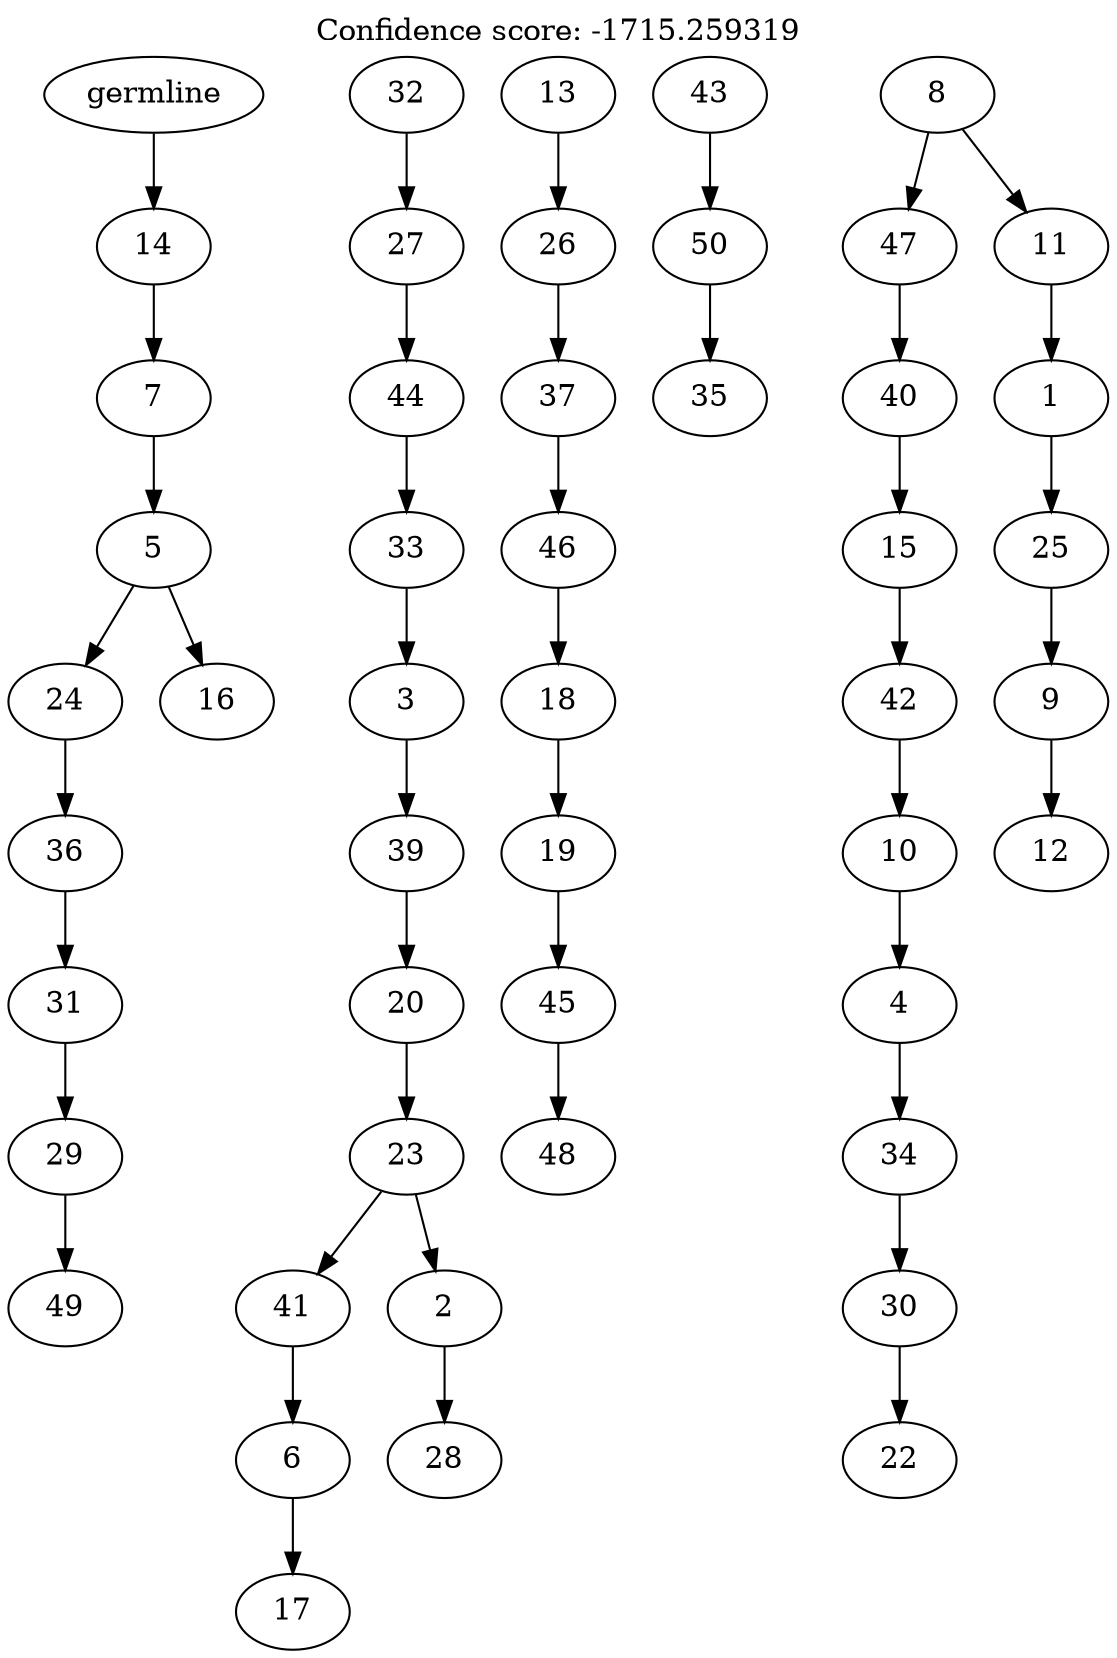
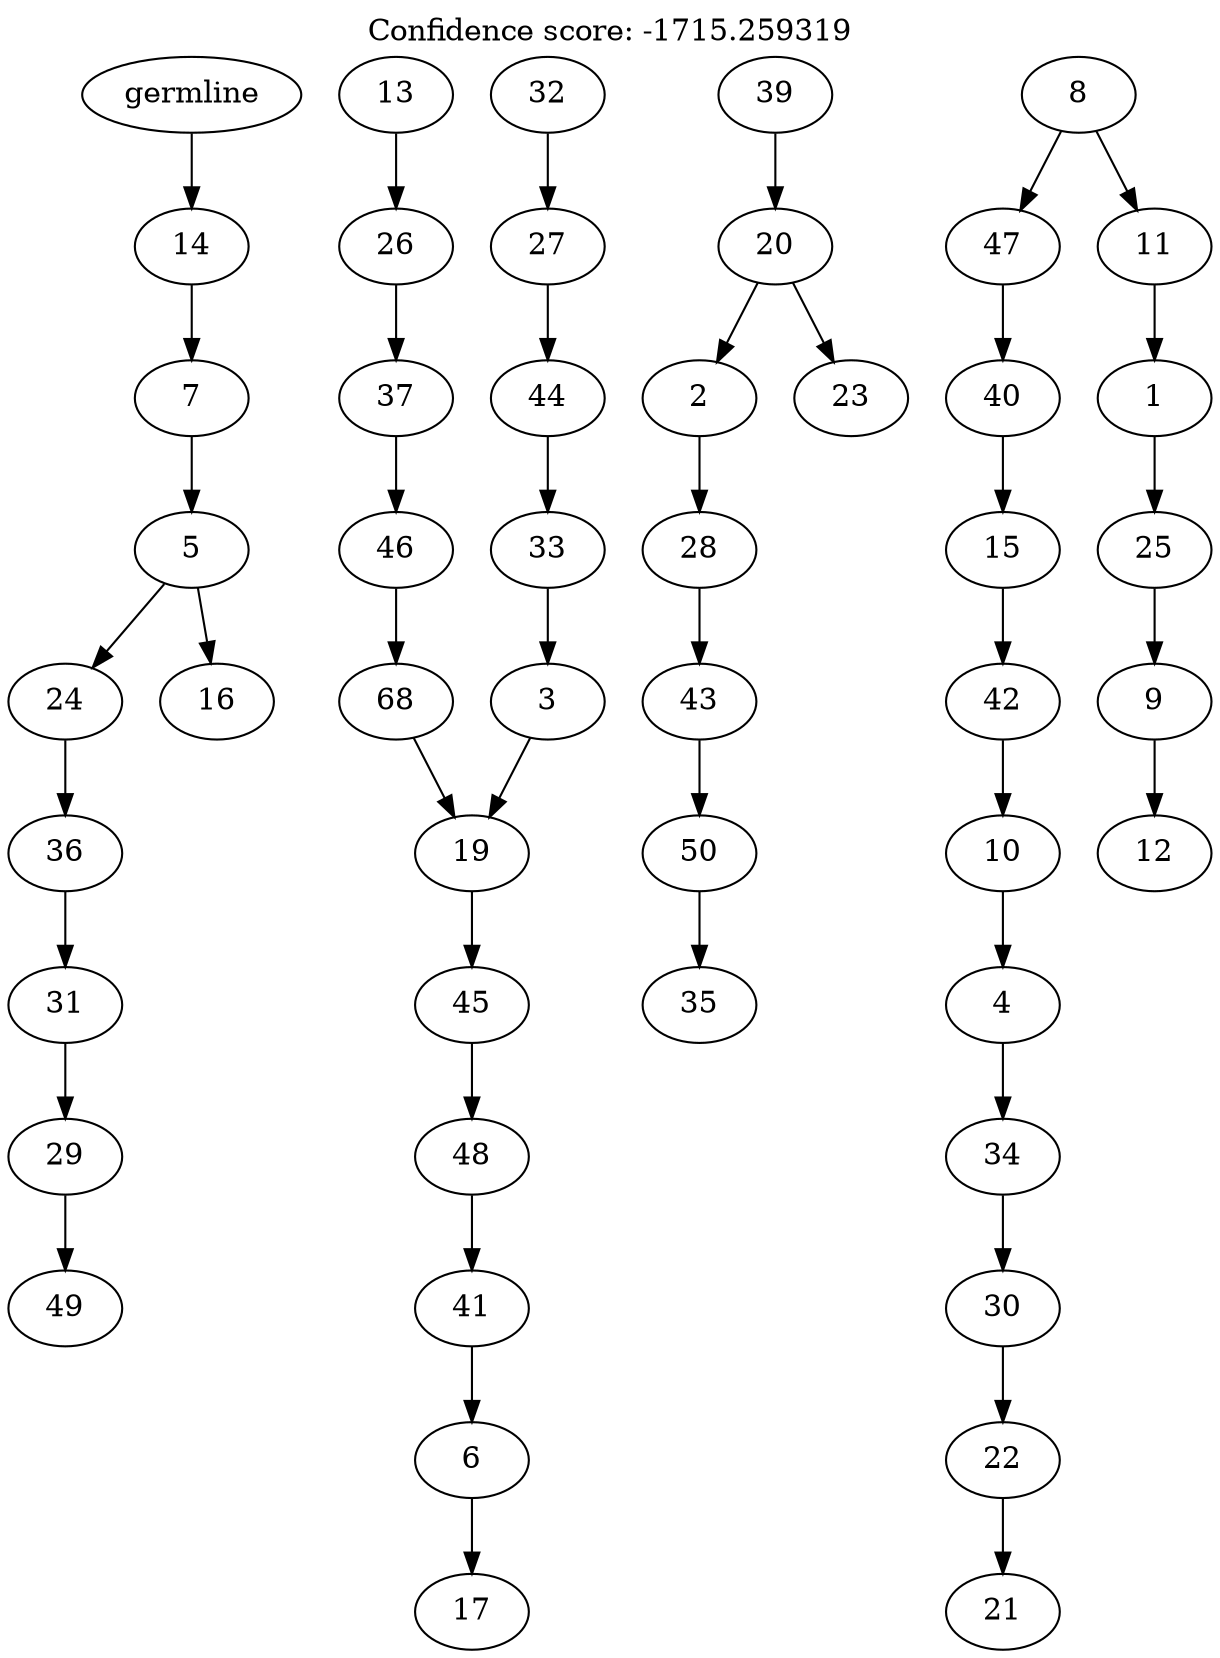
edge "28" -> "43": added
node "18": label "18" -> "68"
edge "3" -> "39": now "3" -> "19"
edge "23" -> "2": now "20" -> "2"
edge "23" -> "41": now "48" -> "41"
node "21": added
